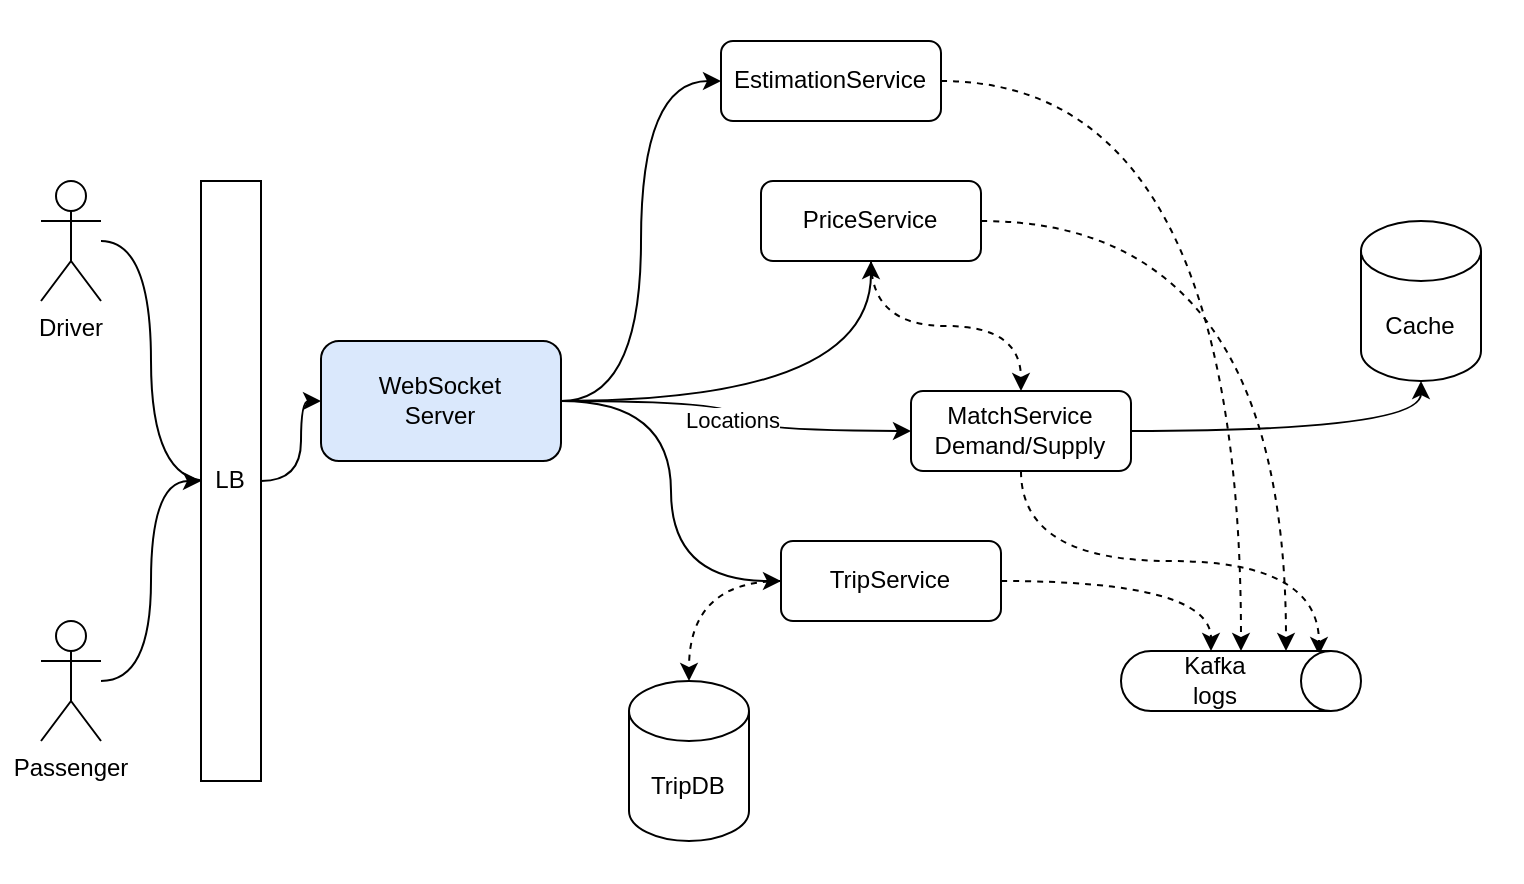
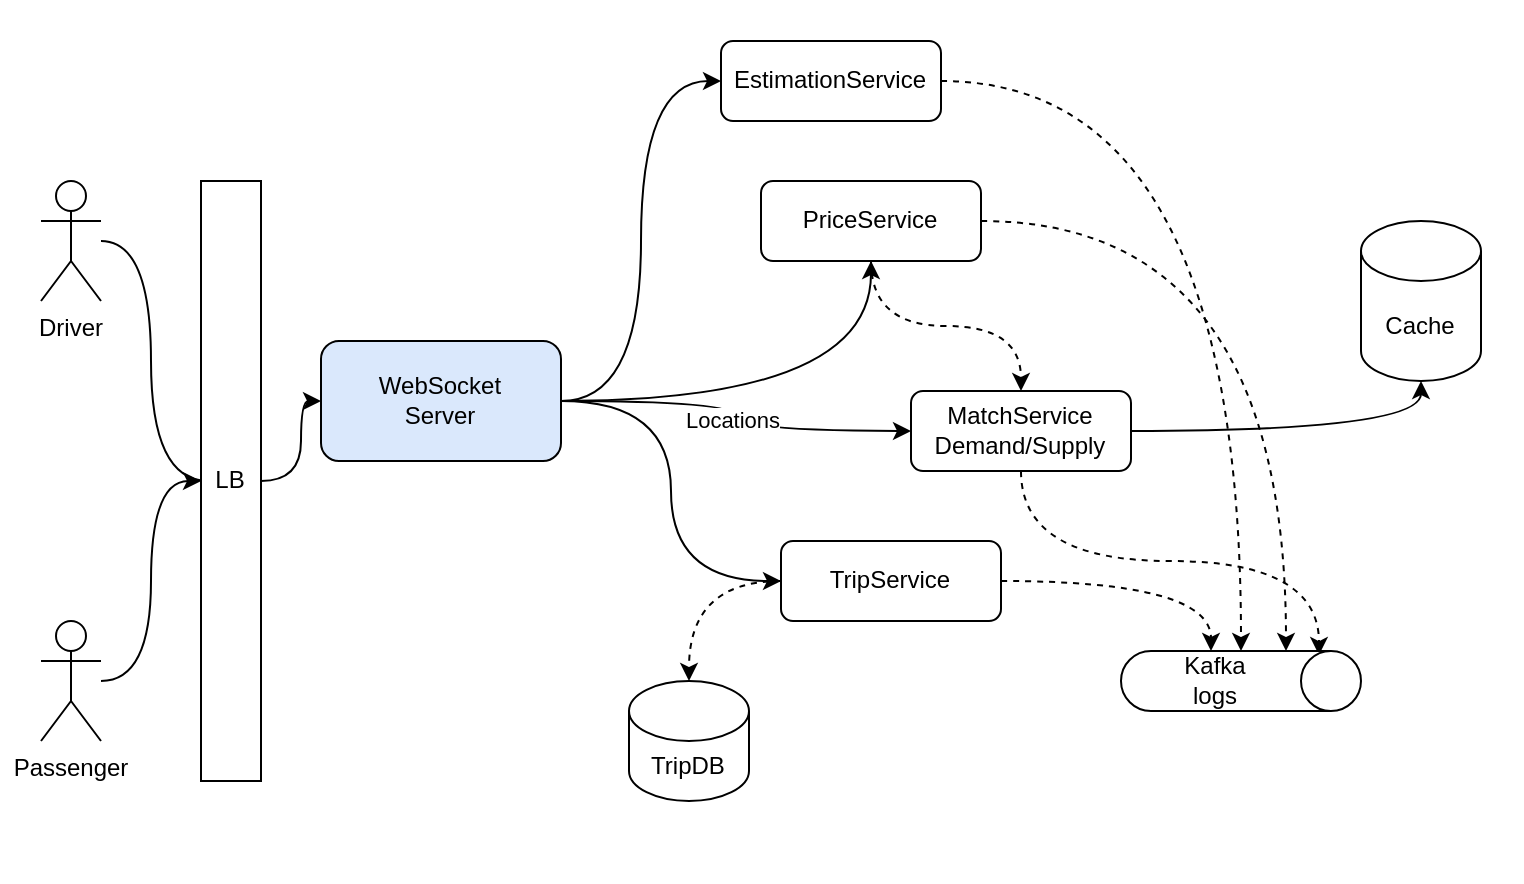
node "TripDB": size 120x160 -> 120x120
